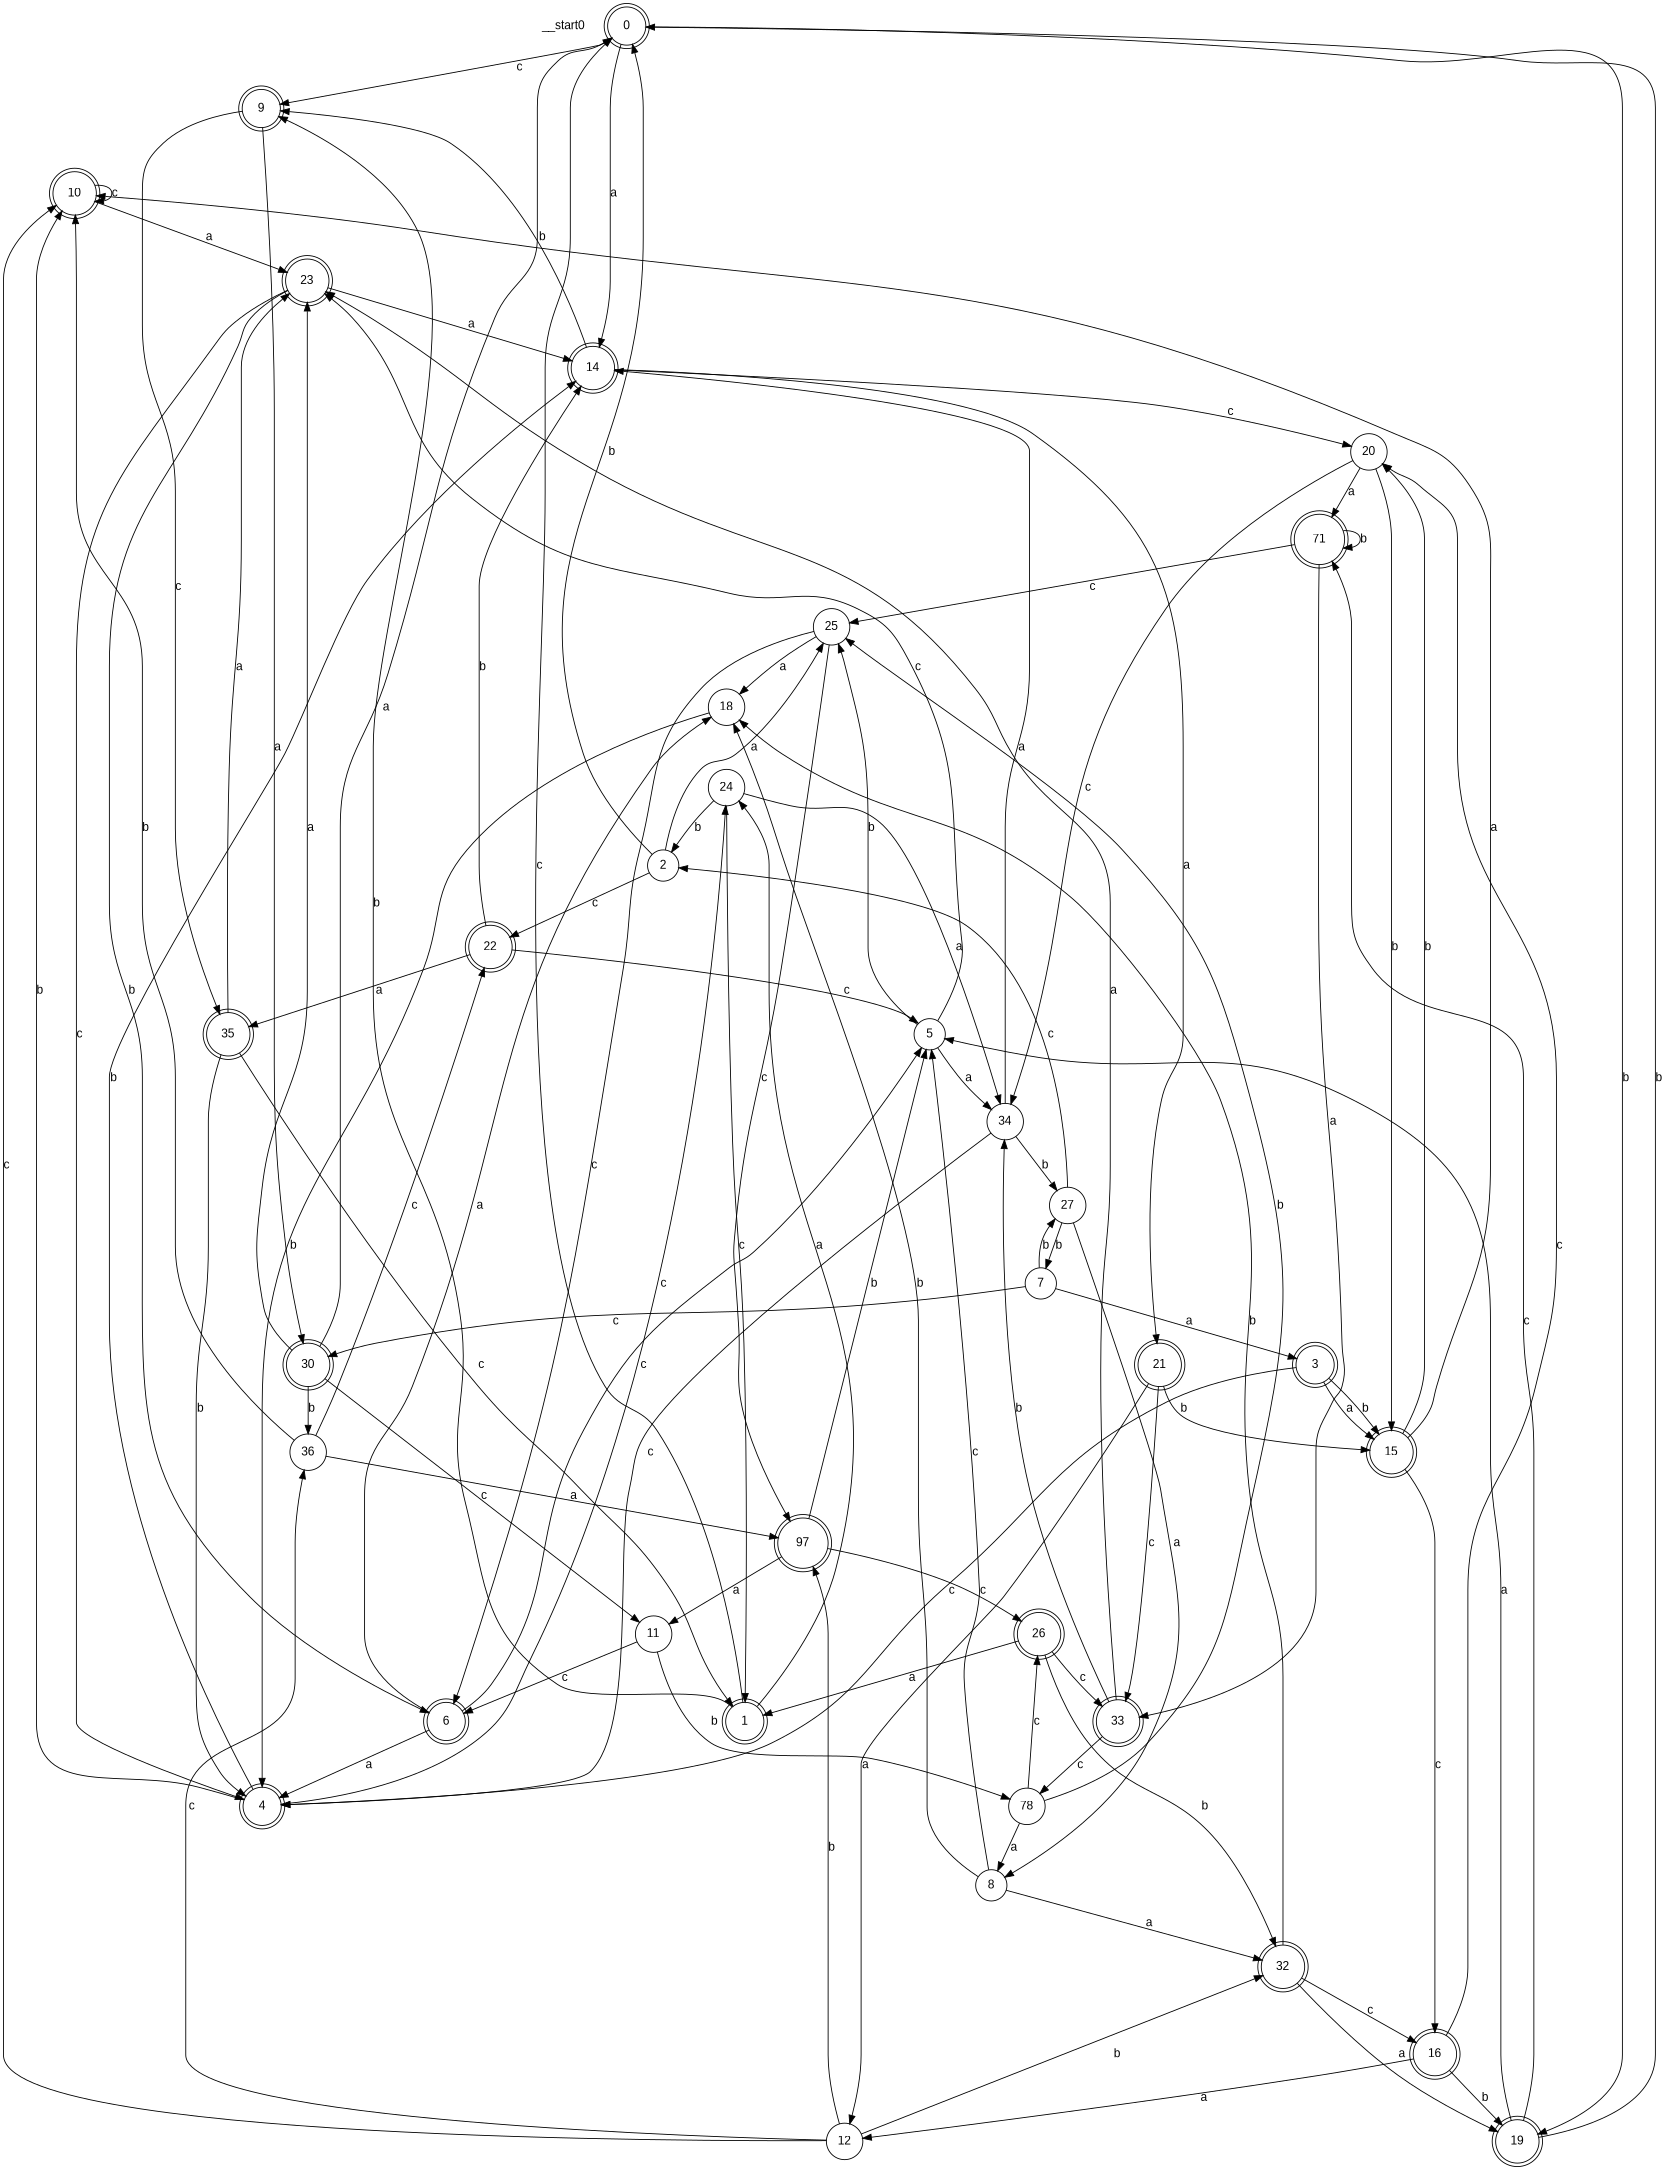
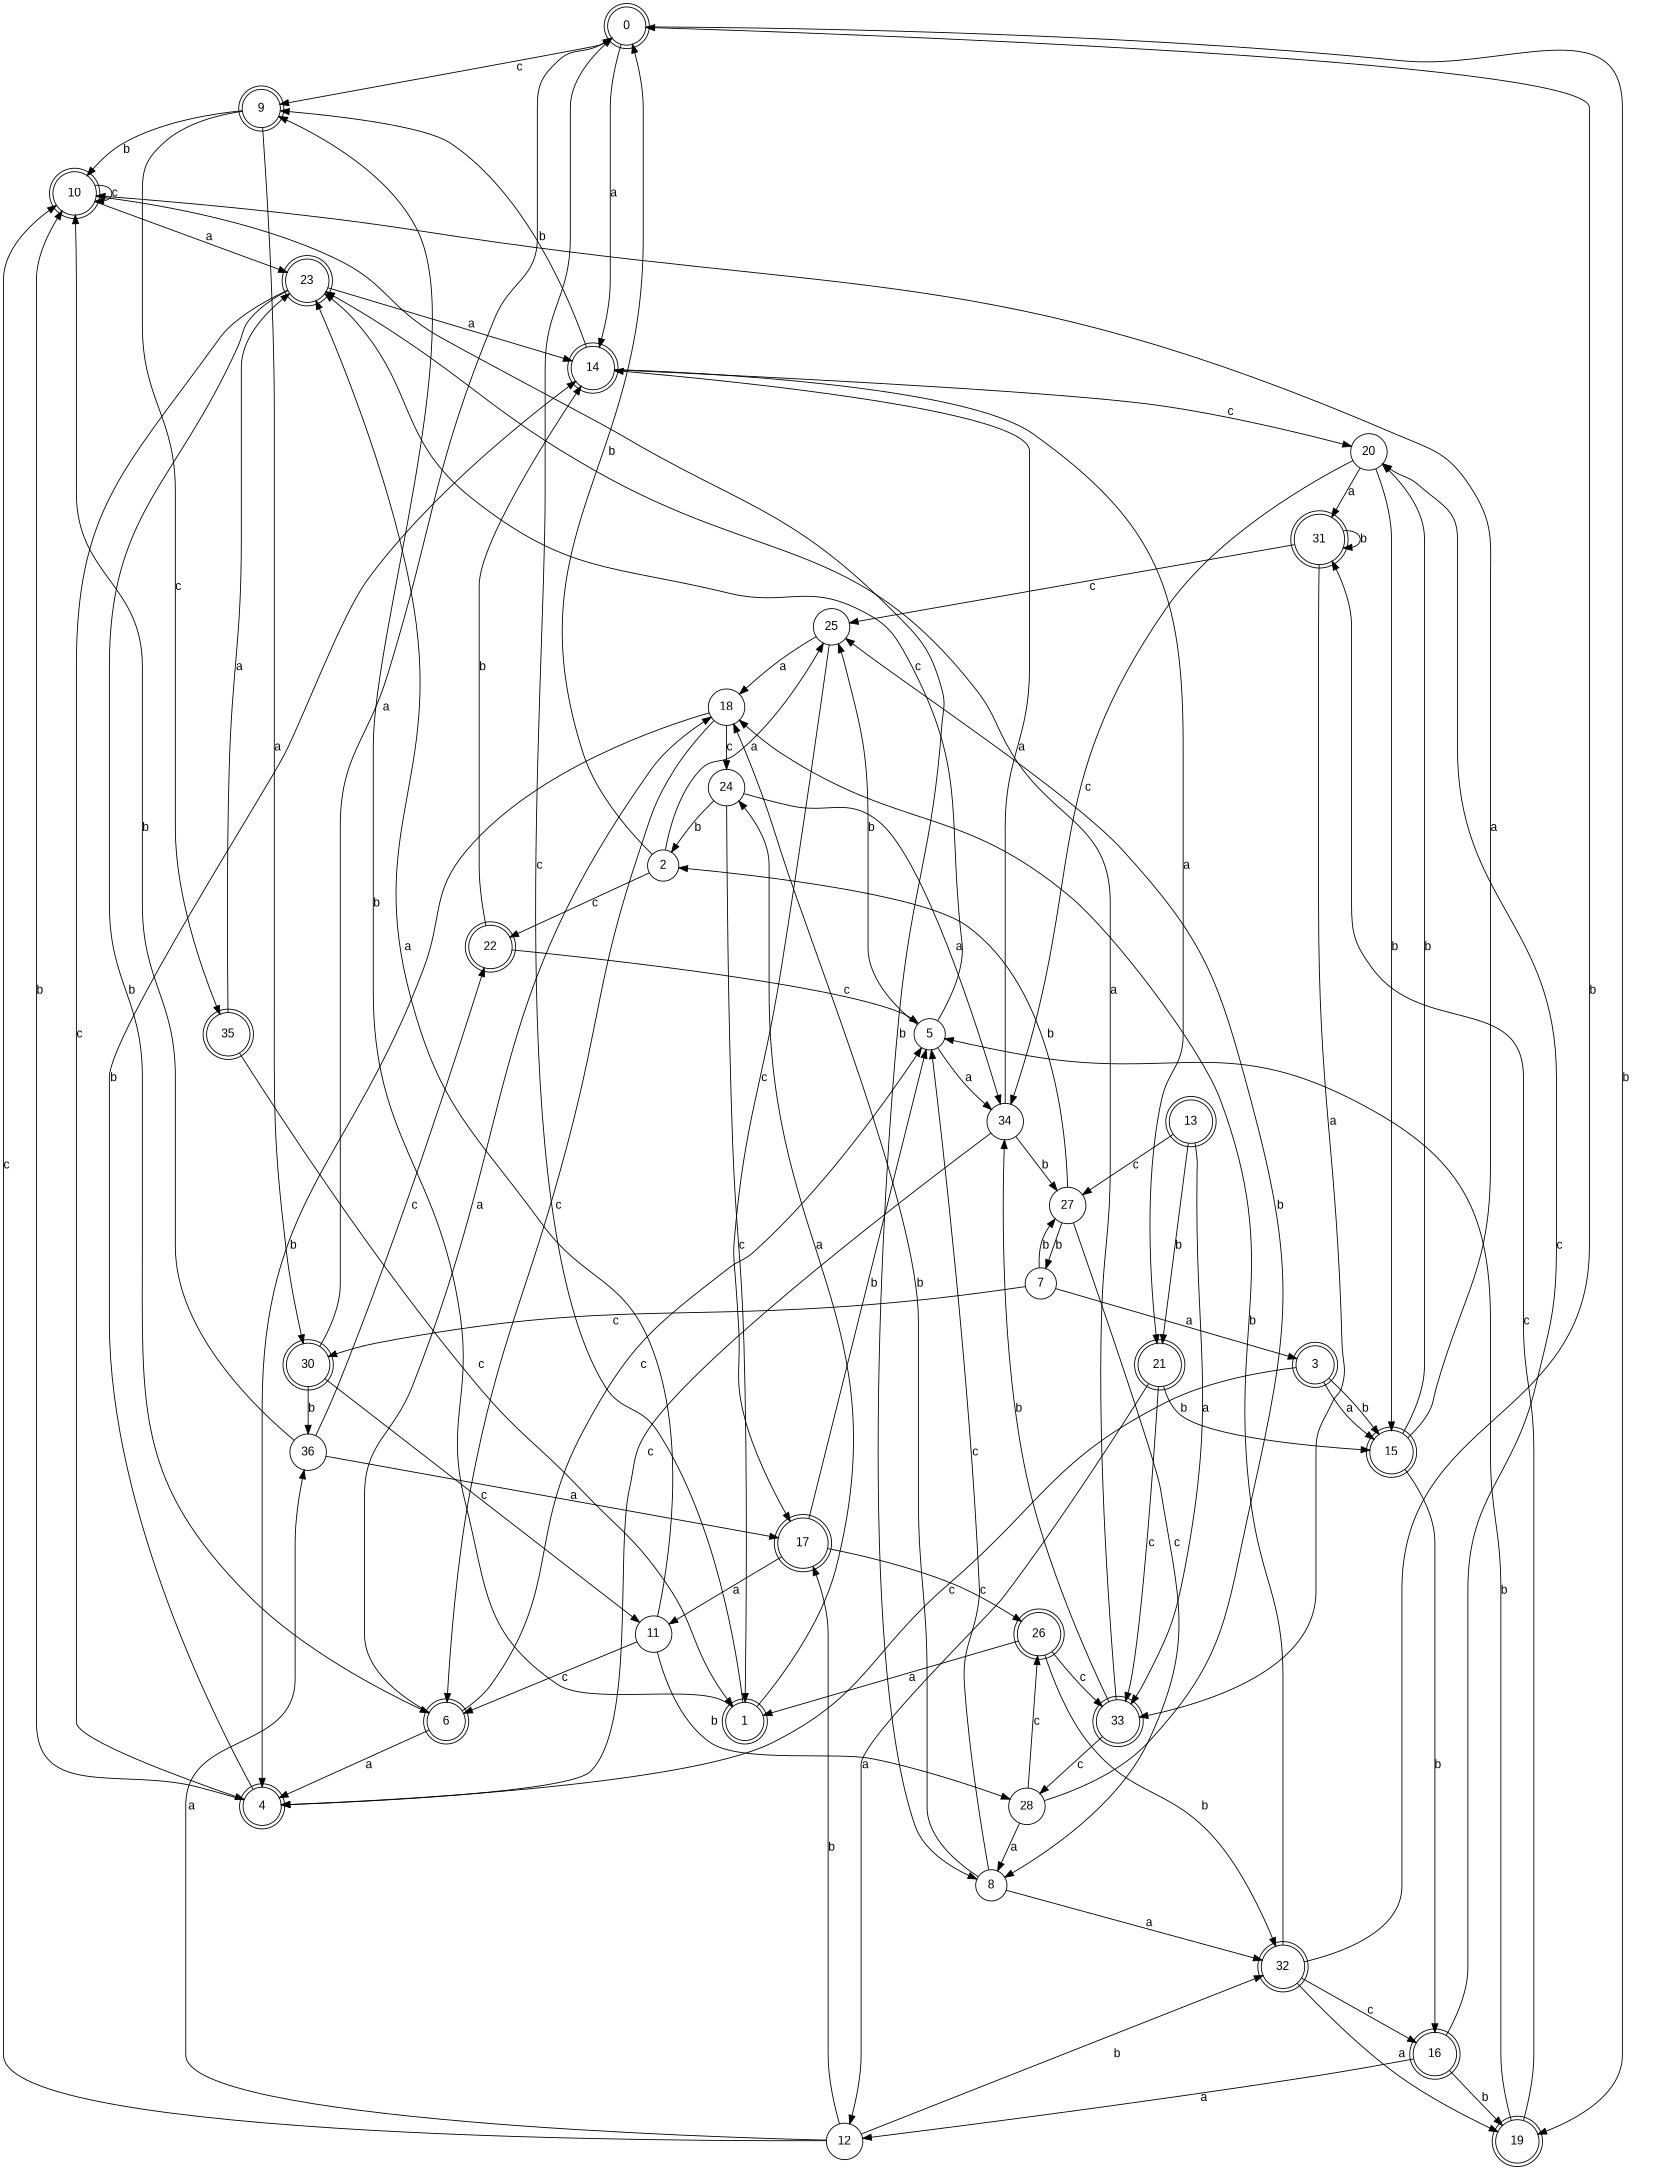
node "__start0": removed
edge "9" -> "10": added, label "b"
node "71": label "71" -> "31"
edge "19" -> "0": now "32" -> "0"
edge "10" -> "8": added, label "b"
edge "30" -> "23": now "11" -> "23"
edge "22" -> "35": removed, label "a"
edge "27" -> "2": label "c" -> "b"
node "13": added
edge "25" -> "6": now "18" -> "6"
edge "4" -> "24": now "18" -> "24"
edge "35" -> "4": removed, label "b"
node "97": label "97" -> "17"
edge "27" -> "8": label "a" -> "c"
edge "19" -> "5": label "a" -> "b"
edge "15" -> "16": label "c" -> "b"
edge "12" -> "36": label "c" -> "a"
node "78": label "78" -> "28"
